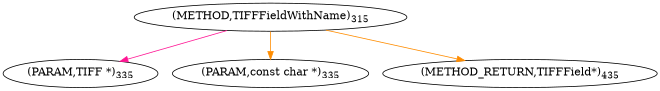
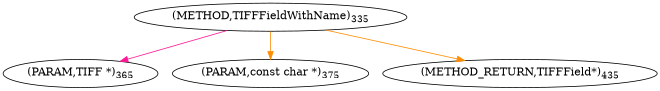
node "(METHOD,TIFFFieldWithName)": text "315" -> "335"
node "(PARAM,TIFF *)": text "335" -> "365"
node "(PARAM,const char *)": text "335" -> "375"
